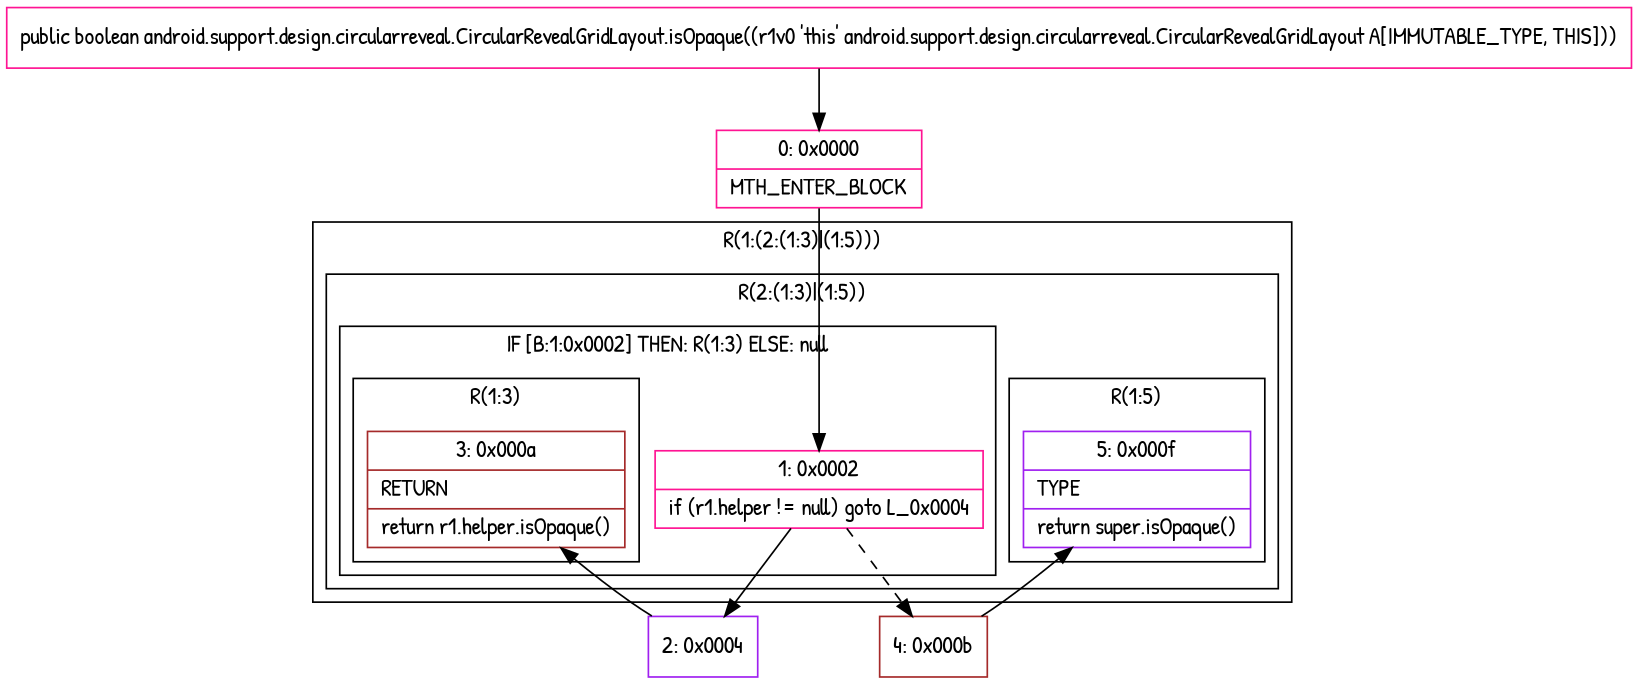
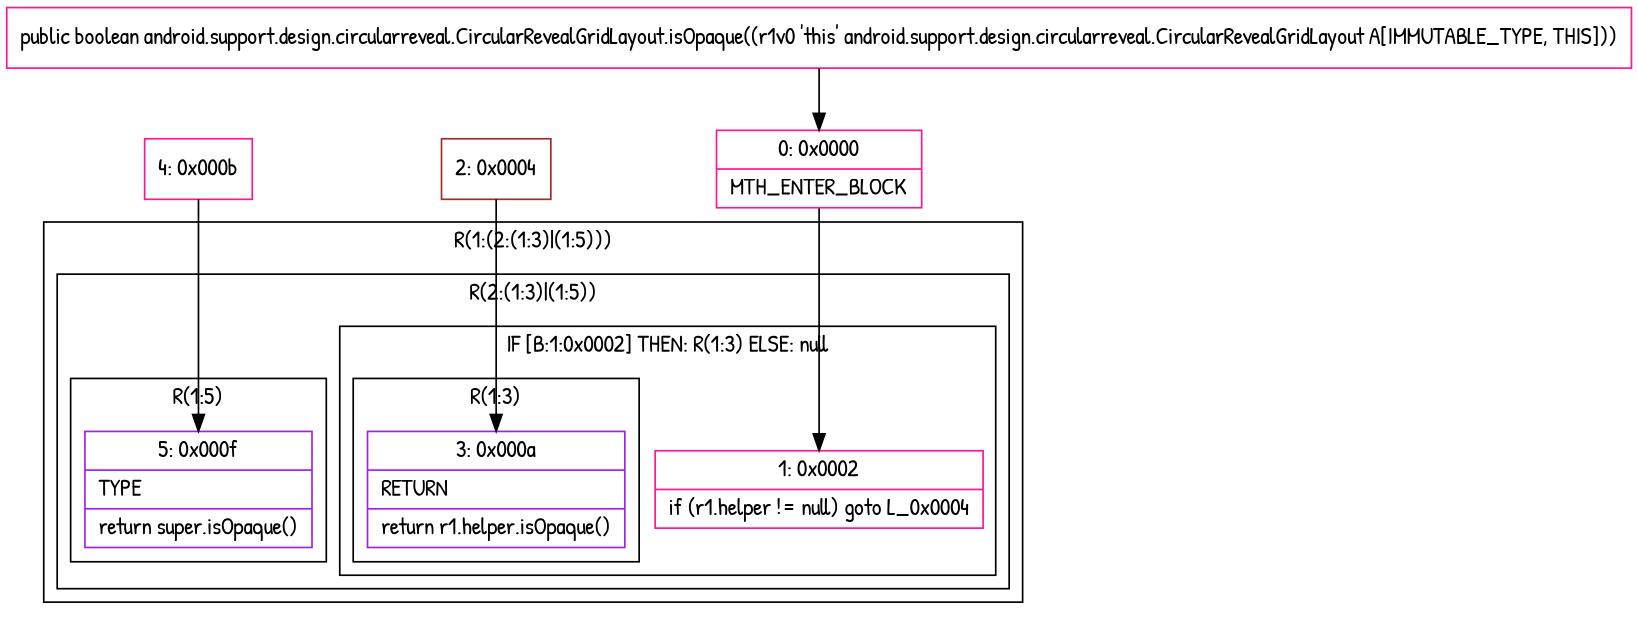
node "3: 0x000a": color brown -> purple
edge "1: 0x0002" -> "2: 0x0004": removed
edge "1: 0x0002" -> "4: 0x000b": removed
node "2: 0x0004": color purple -> brown
node "4: 0x000b": color brown -> deeppink
